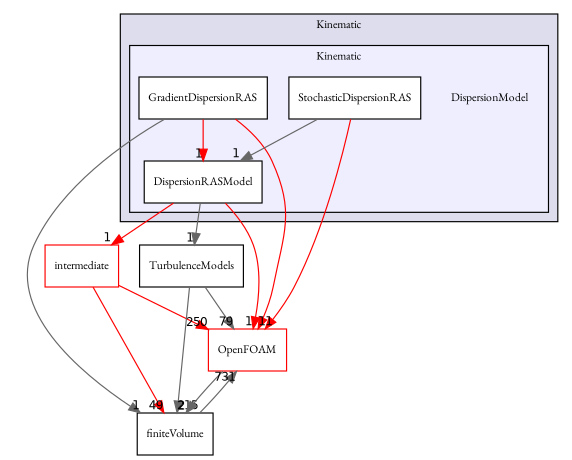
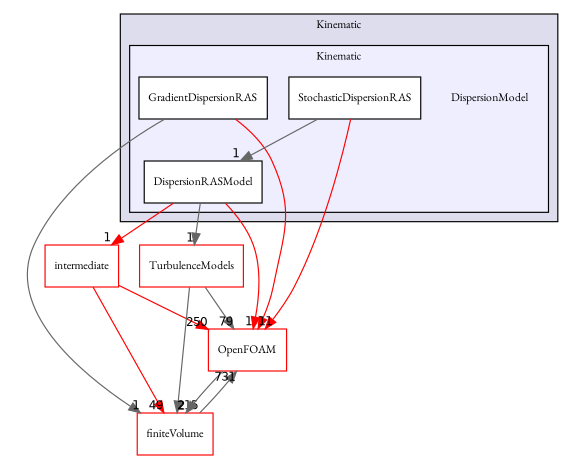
edge "GradientDispersionRAS" -> "DispersionRASModel": removed
node "TurbulenceModels": color black -> red
node "finiteVolume": color black -> red
